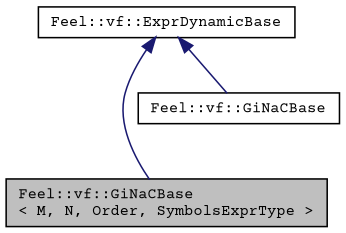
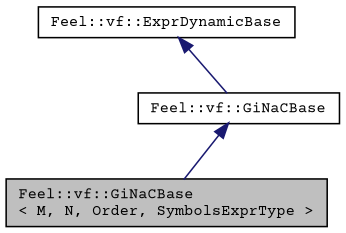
edge "Feel::vf::GiNaCBase < M, N, Order, SymbolsExprType >" -> "Feel::vf::ExprDynamicBase": now "Feel::vf::GiNaCBase < M, N, Order, SymbolsExprType >" -> "Feel::vf::GiNaCBase"
